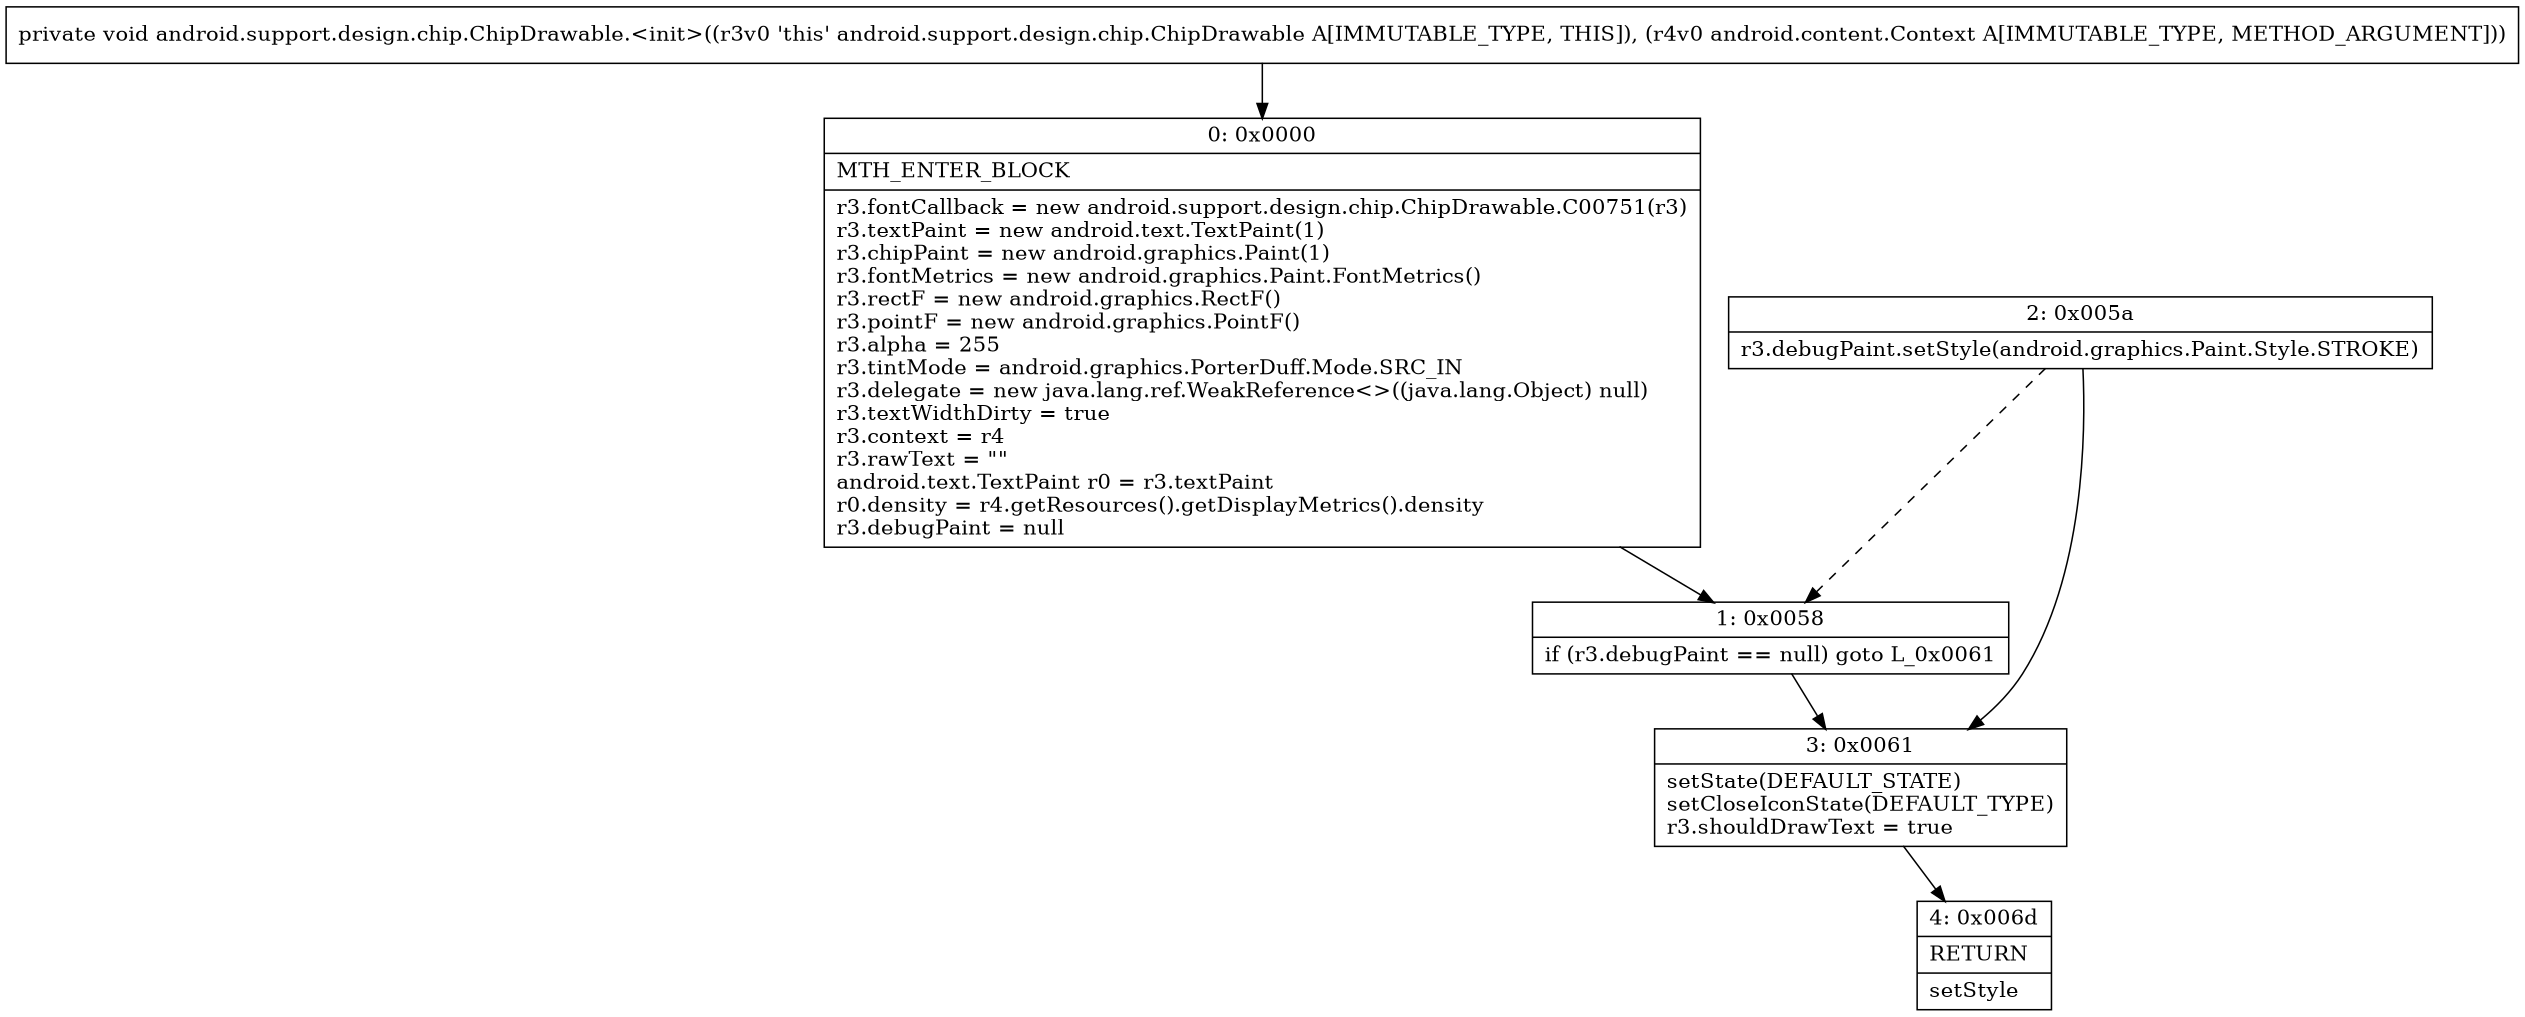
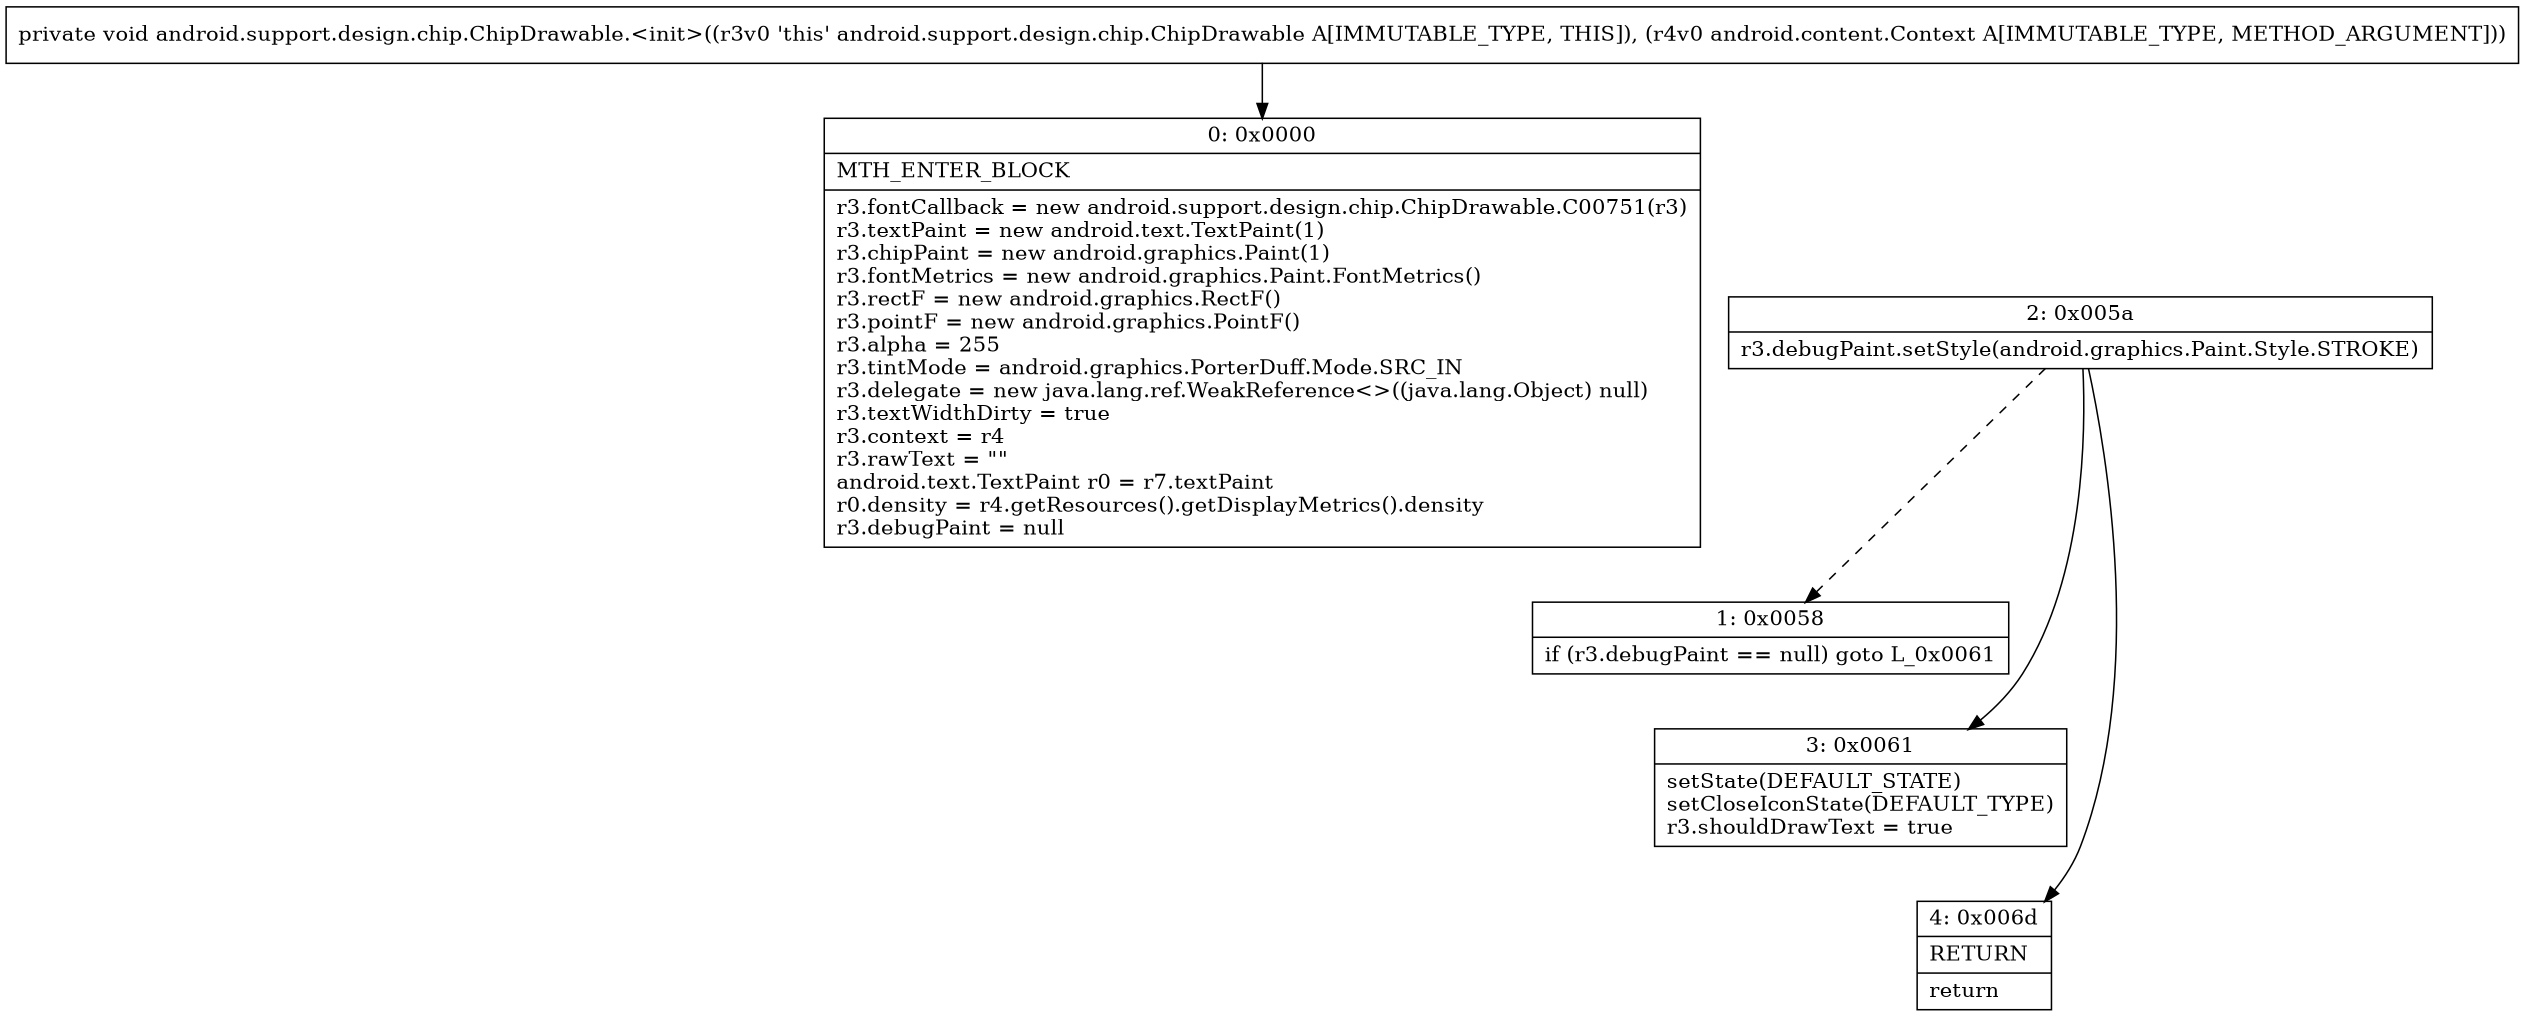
node "0: 0x0000": text "android.text.TextPaint r0 = r3.textPaint" -> "android.text.TextPaint r0 = r7.textPaint"
edge "0: 0x0000" -> "1: 0x0058": removed
edge "1: 0x0058" -> "3: 0x0061": removed
edge "3: 0x0061" -> "4: 0x006d": now "2: 0x005a" -> "4: 0x006d"
node "4: 0x006d": text "setStyle" -> "return"
